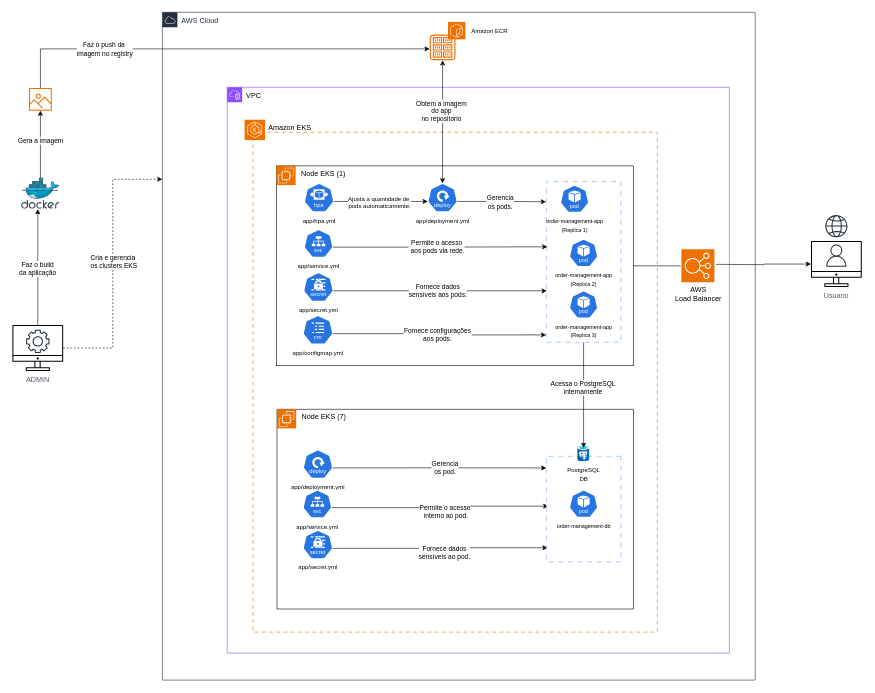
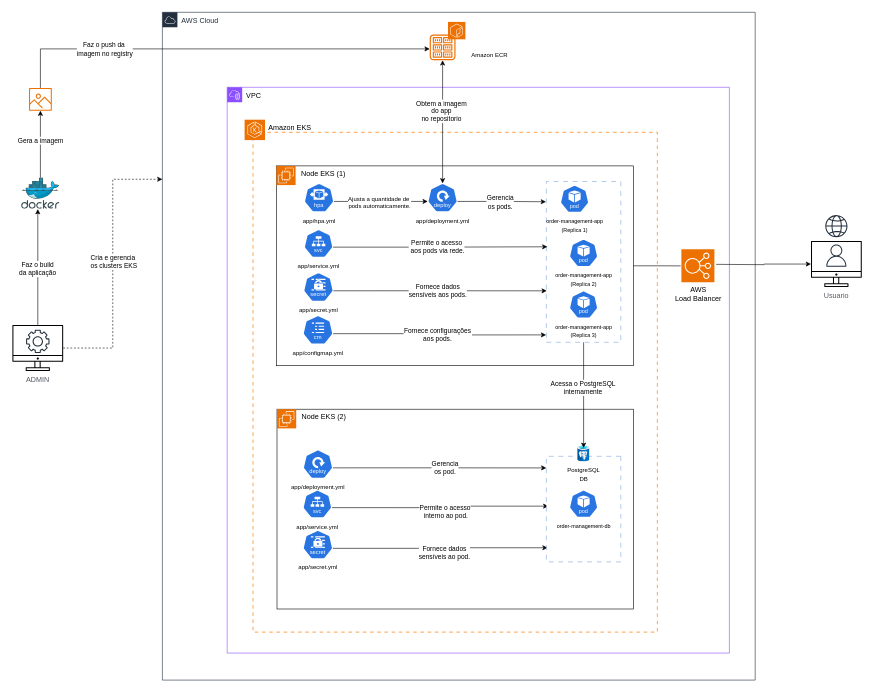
node "Amazon ECR": moved (489, 31) -> (489, 55)
node "Node EKS (7)": label "Node EKS (7)" -> "Node EKS (2)"
